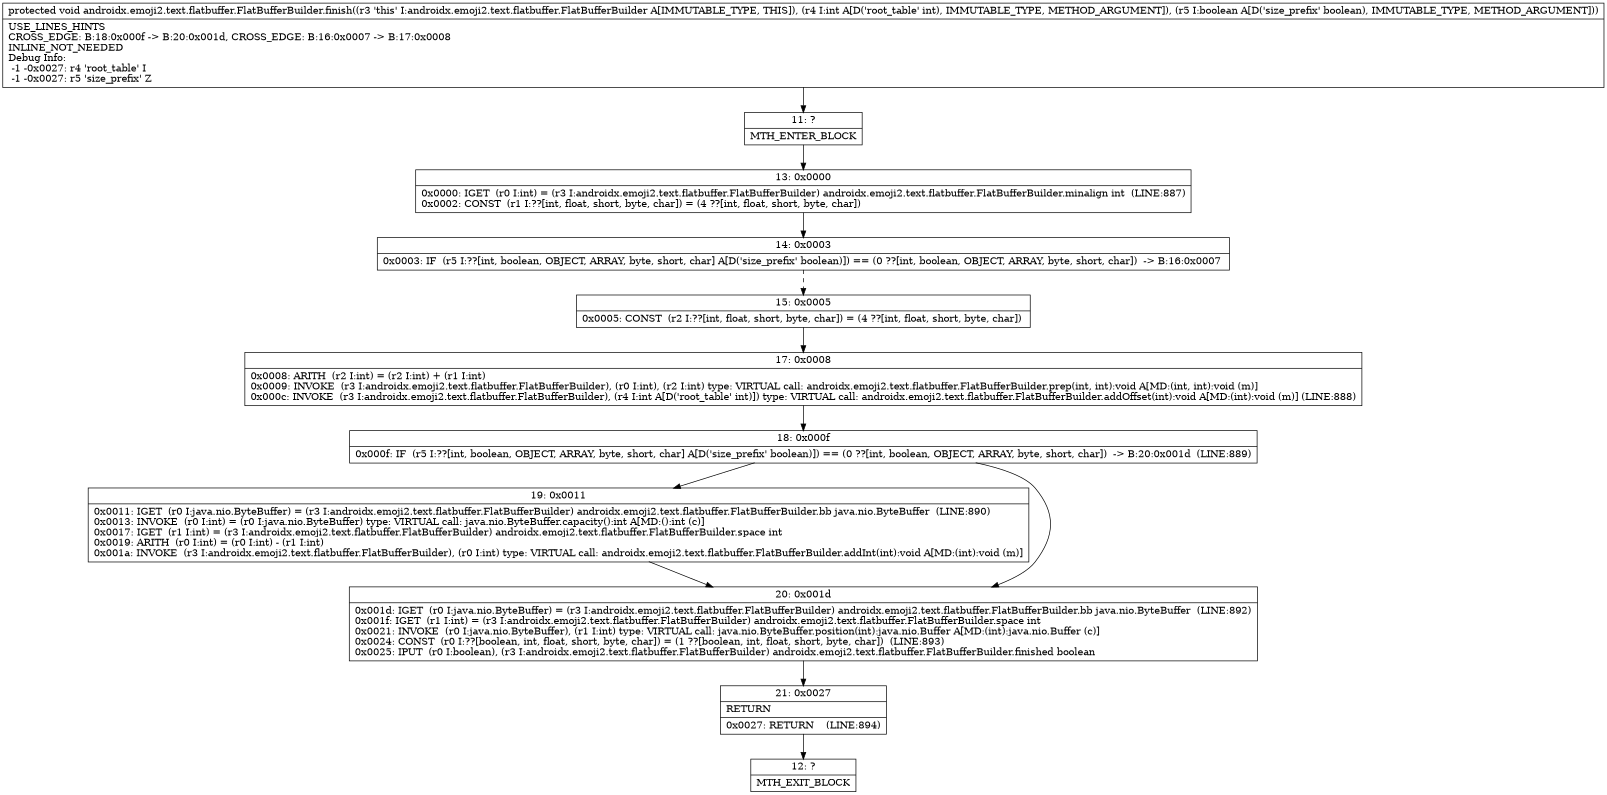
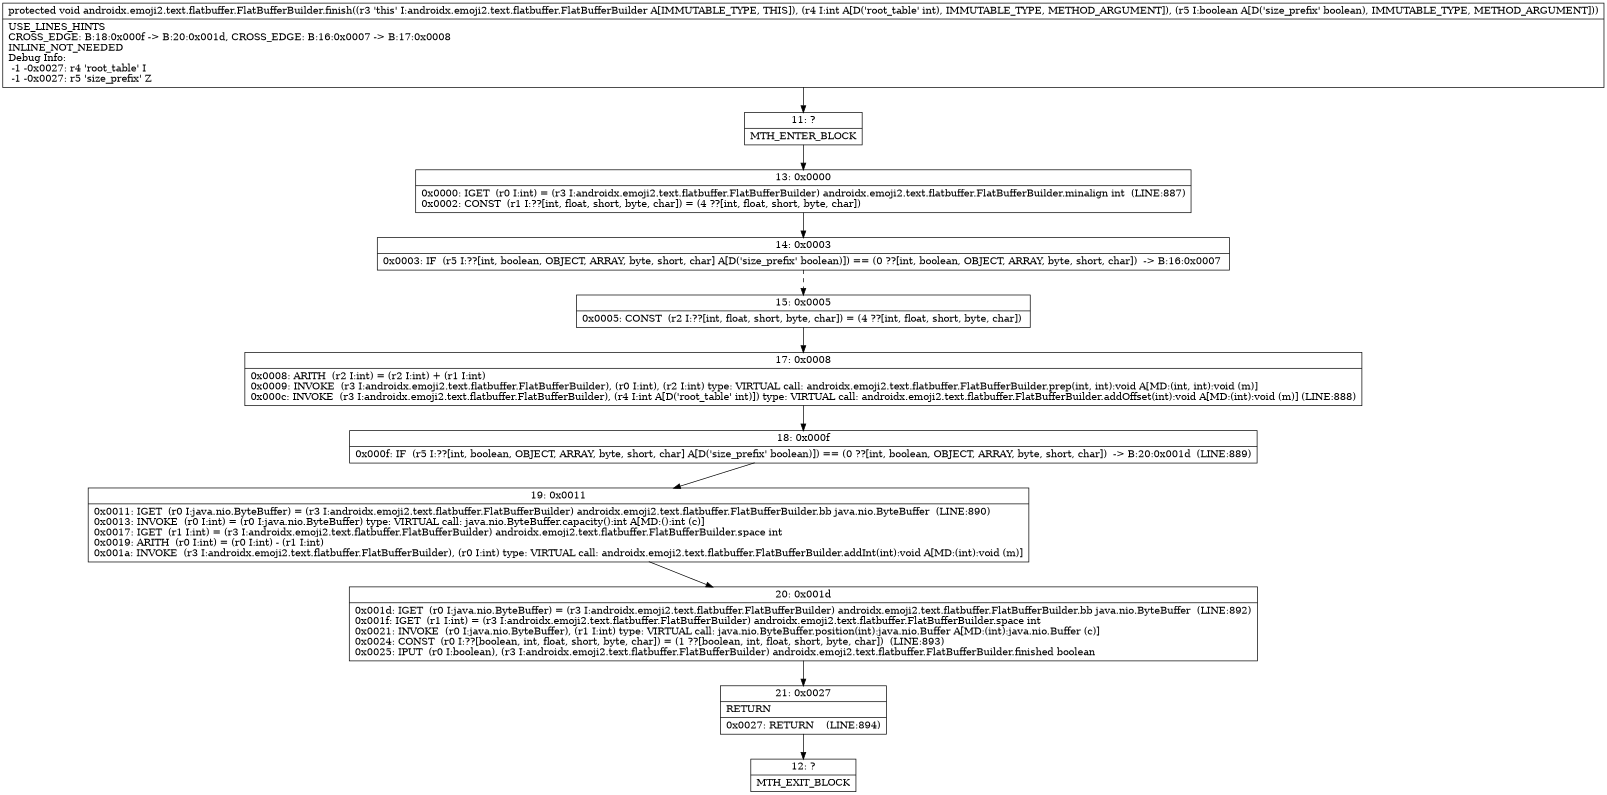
edge "18: 0x000f" -> "20: 0x001d": removed
